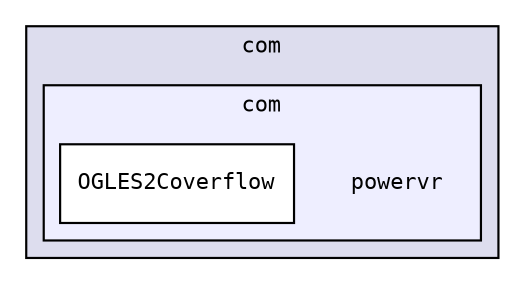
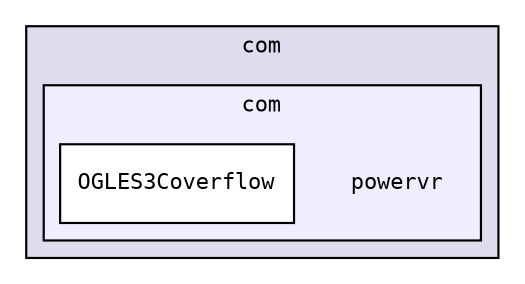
node "OGLES2Coverflow": label "OGLES2Coverflow" -> "OGLES3Coverflow"
